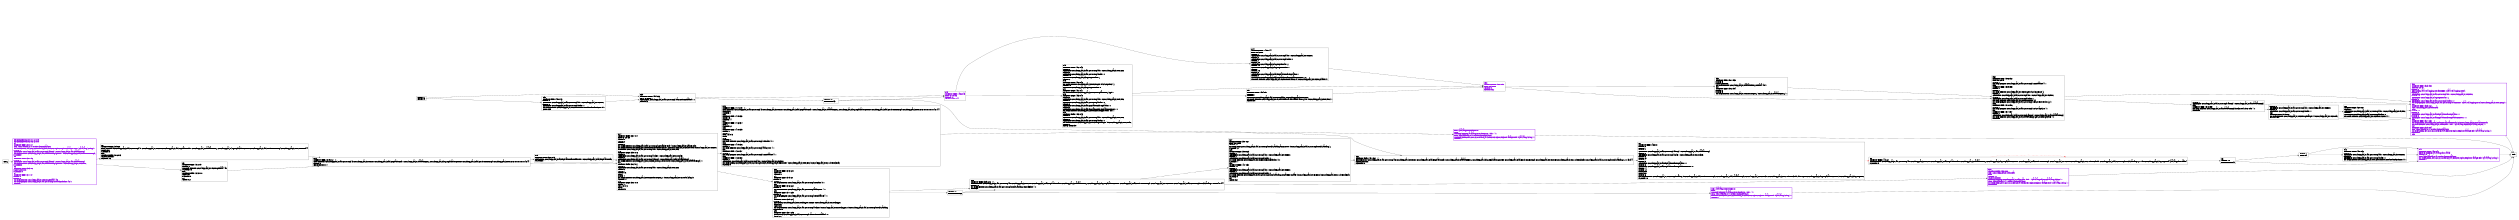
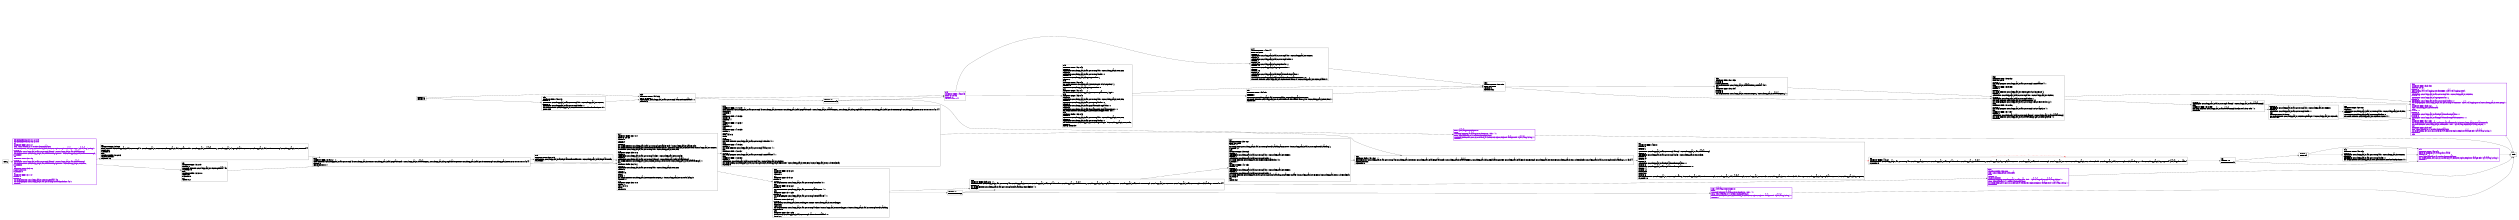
node "L50 LINENUMBER 1500 L50 FRAME SAME ALOAD 5 IFNULL L52": fontcolor purple -> black
node "ALOAD 18 DEFAULT L43": label "ALOAD 18 DEFAULT L43" -> "ALOAD 18 IFNONNULL L43"
